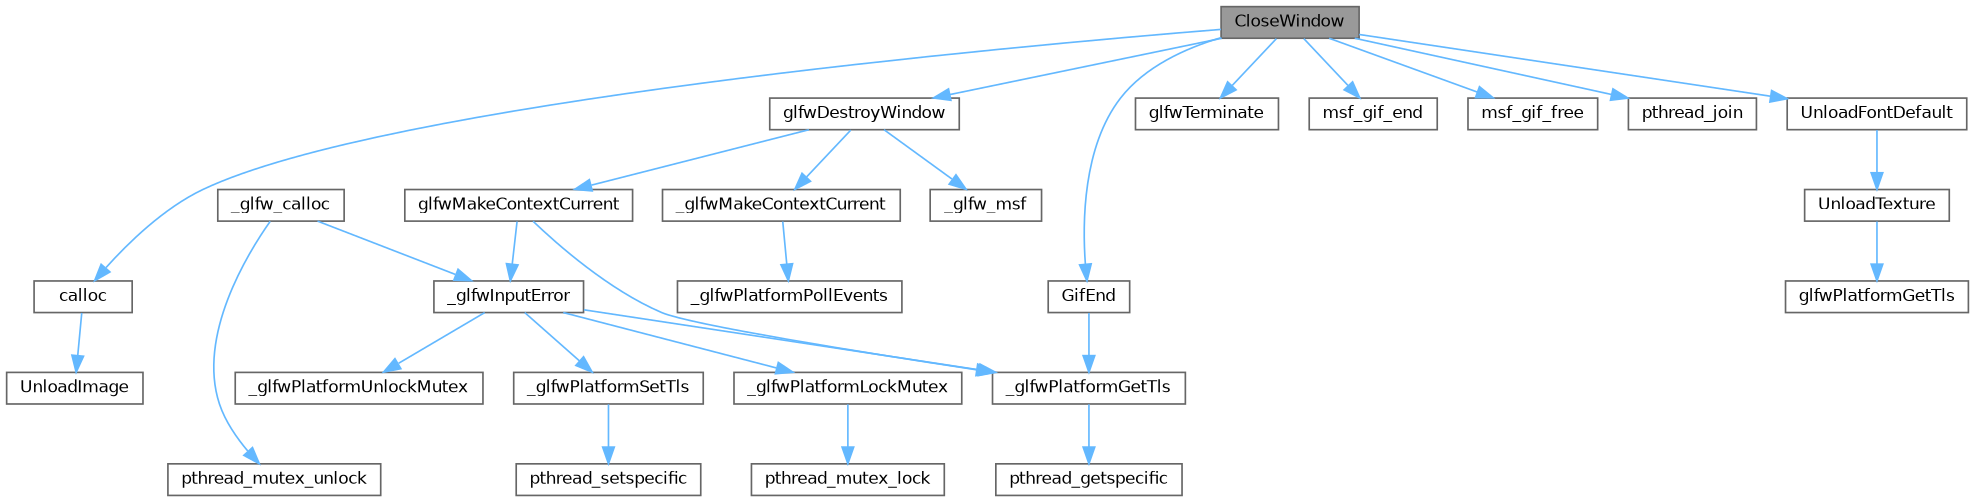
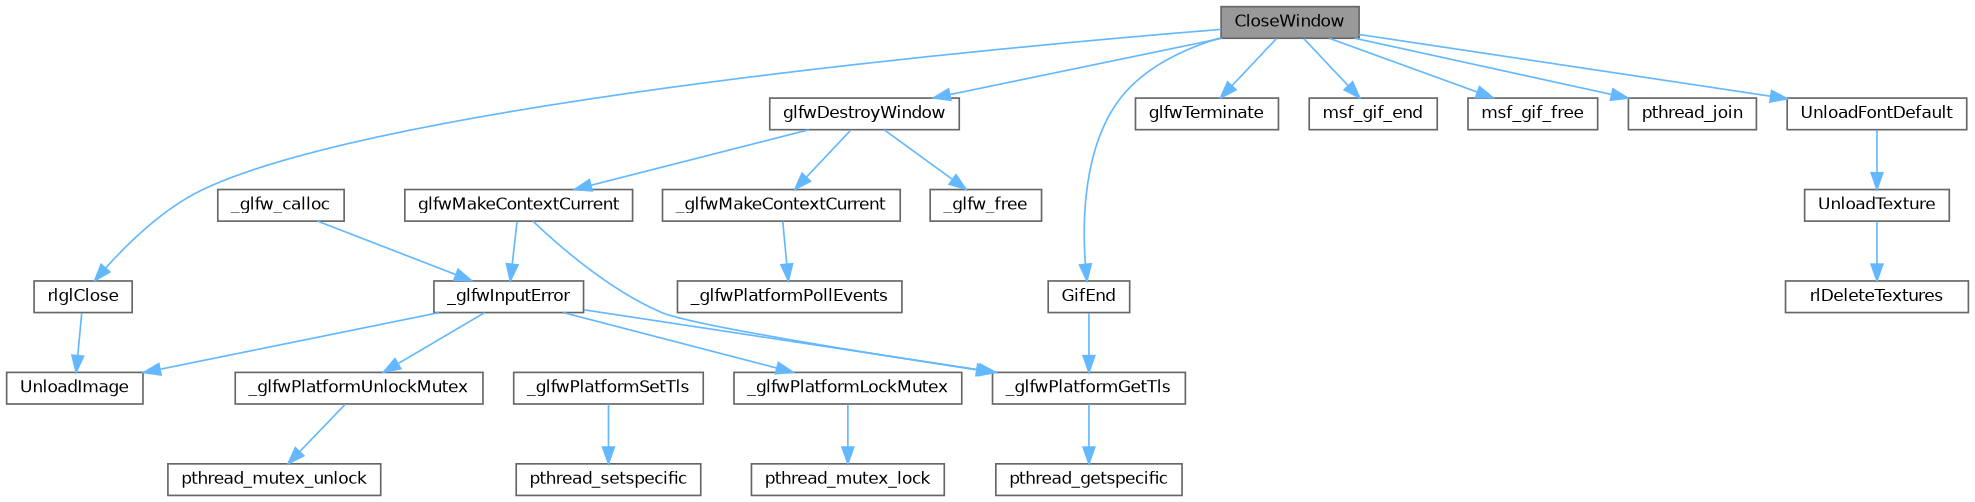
node "_glfw_msf": label "_glfw_msf" -> "_glfw_free"
node "calloc": label "calloc" -> "rlglClose"
node "glfwPlatformGetTls": label "glfwPlatformGetTls" -> "rlDeleteTextures"
edge "_glfw_calloc" -> "pthread_mutex_unlock": now "_glfwPlatformUnlockMutex" -> "pthread_mutex_unlock"
edge "_glfwInputError" -> "_glfwPlatformSetTls": now "_glfwInputError" -> "UnloadImage"
